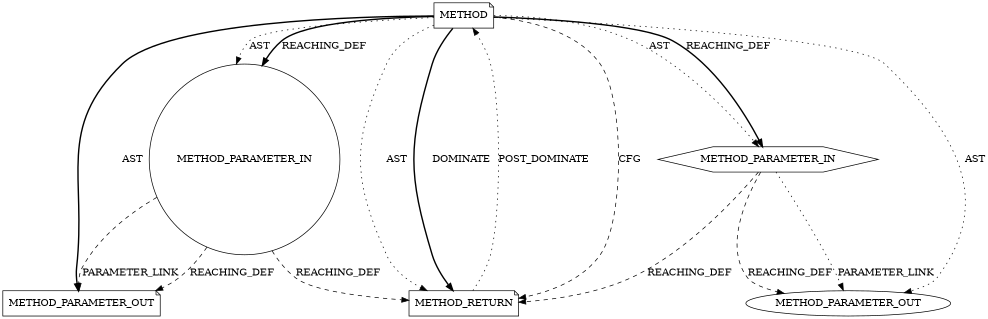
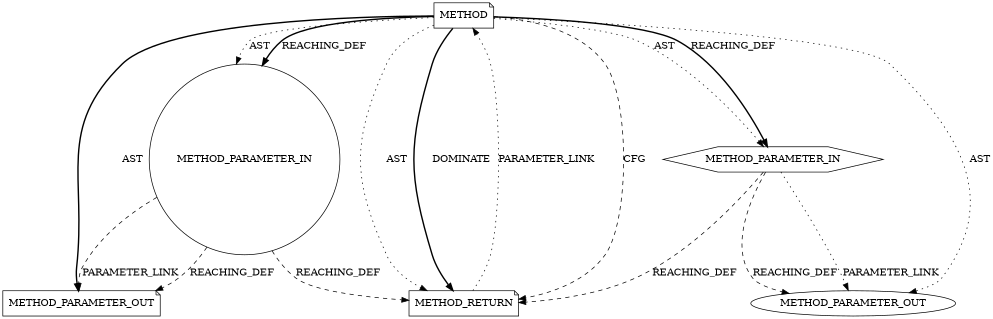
edge "METHOD_RETURN" -> "METHOD": label "POST_DOMINATE" -> "PARAMETER_LINK"
